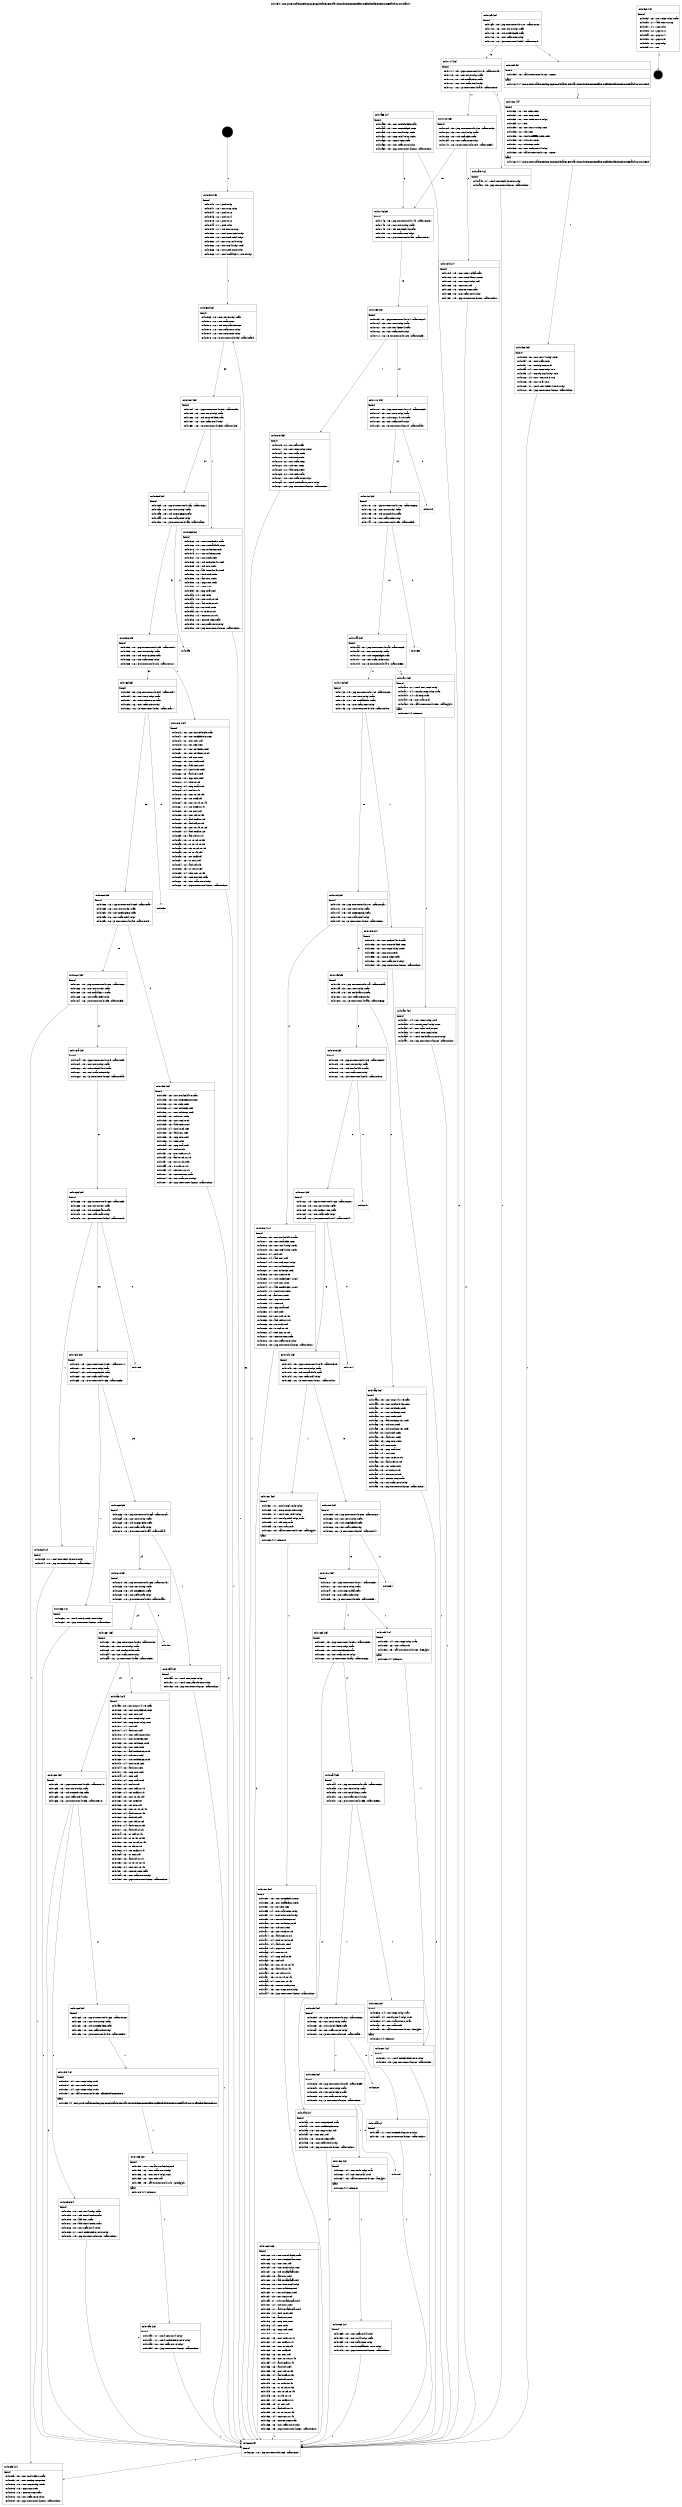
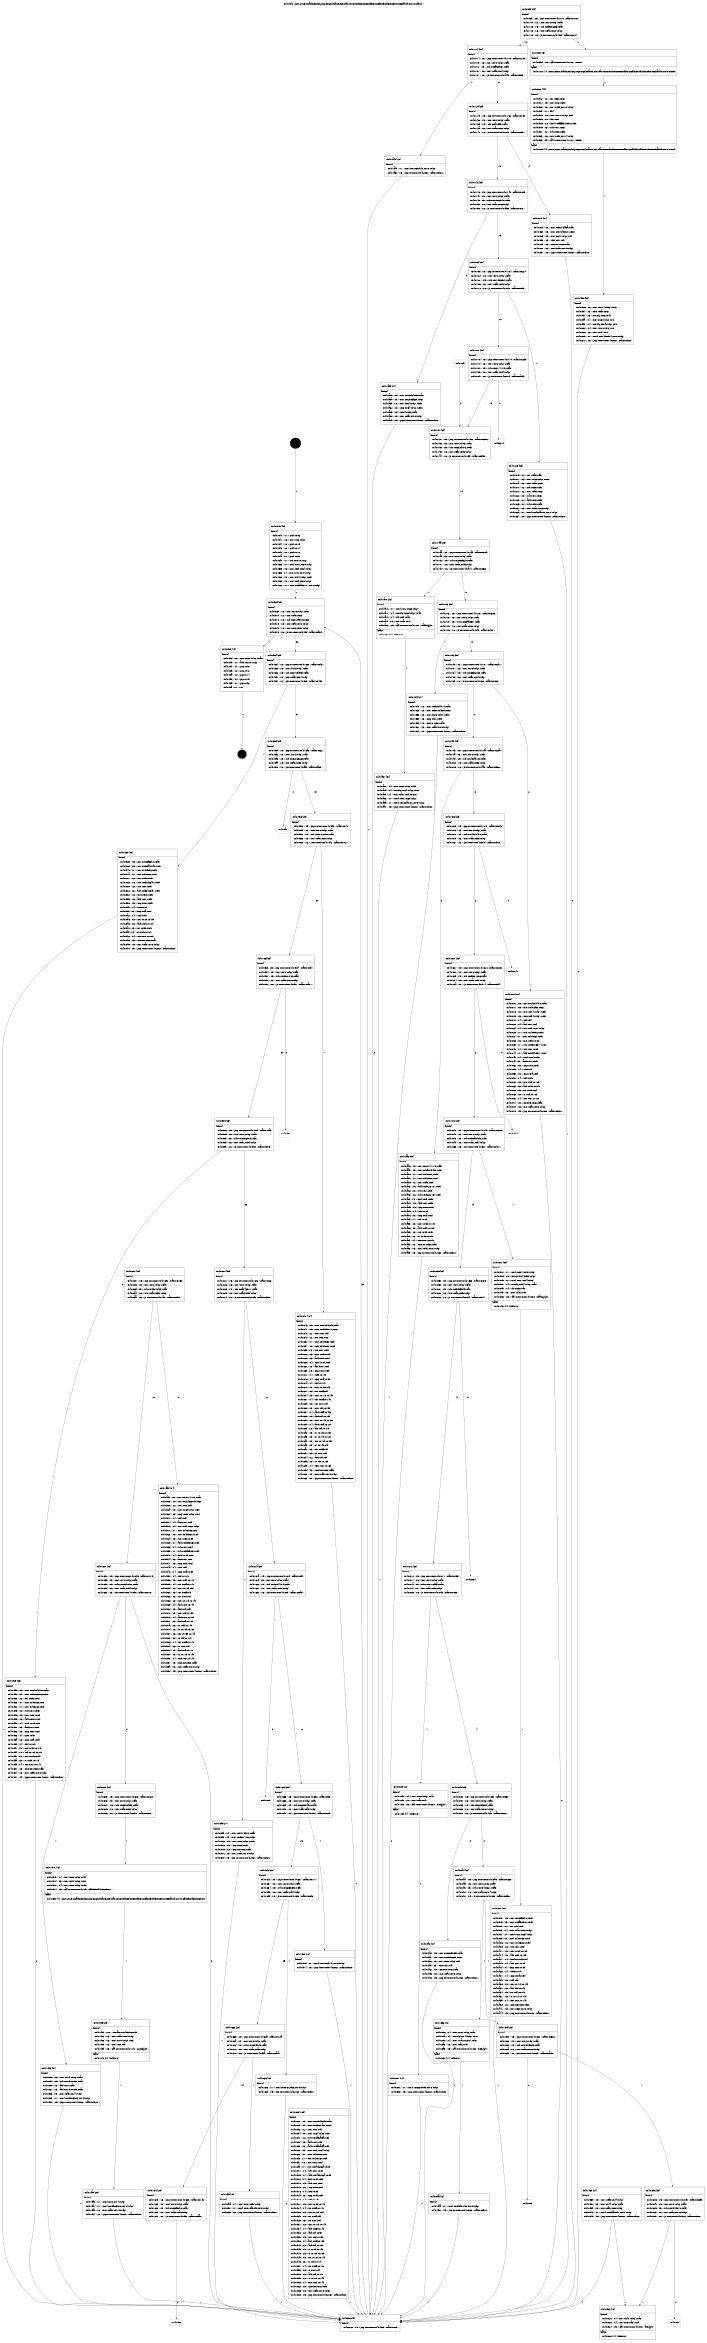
edge "0x401a55 [27]" -> "0x401746 [25]": reversed
edge "0x401791 [25]" -> "0x401ef9": reversed
edge "0x40156d [23]" -> "0x401fcd [19]": added, label "1"
edge "0x401633 [25]" -> "0x401eed": now "0x40161a [25]" -> "0x401eed"
edge "0x40167e [25]" -> "0x401697 [25]": removed, label "24"
edge "0x40192c [13]" -> "0x401939 [21]": reversed
edge "0x402060 [5]" -> "0x4018f9 [27]": reversed
